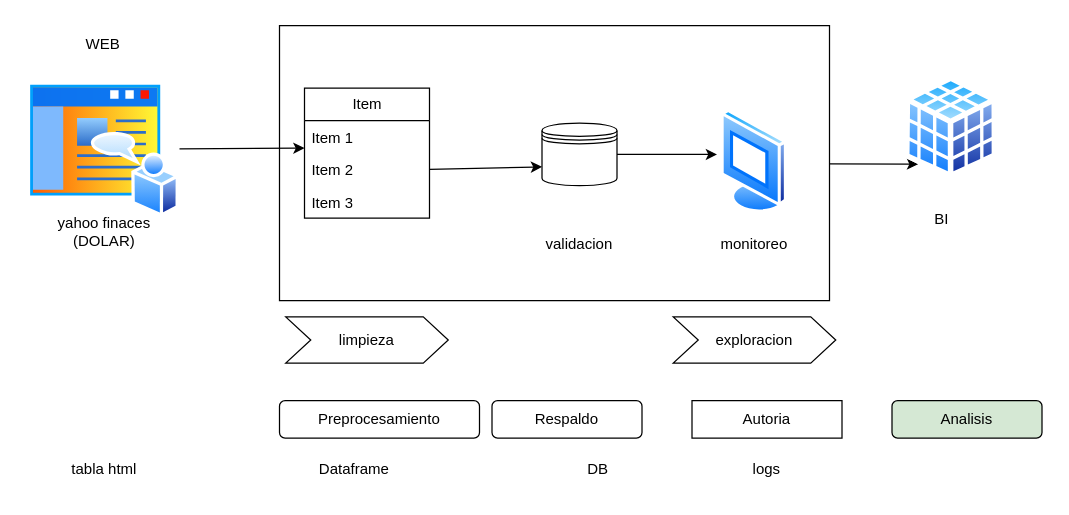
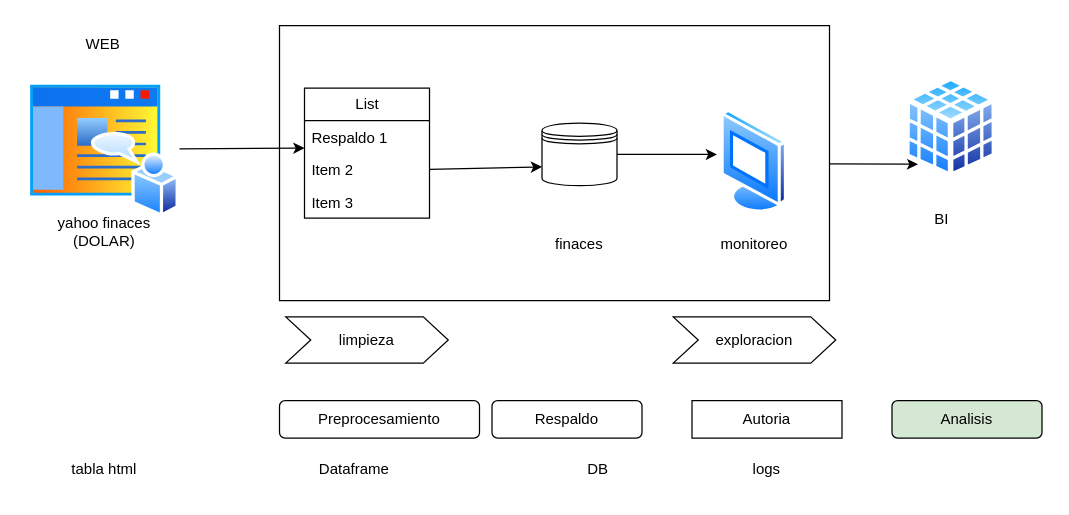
node "Item": label "Item" -> "List"
node "Item 1": label "Item 1" -> "Respaldo 1"
node "validacion": label "validacion" -> "finaces"
